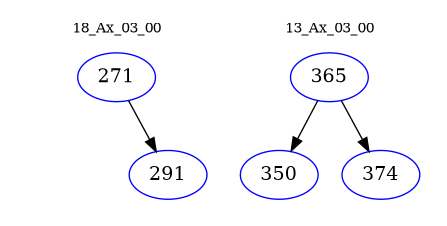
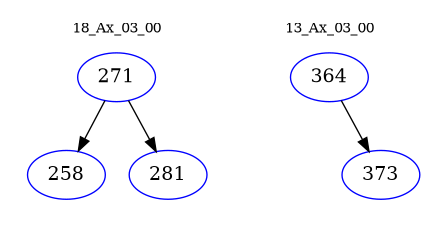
node "365": label "365" -> "364"
node "258": added
node "291": label "291" -> "281"
node "350": removed
node "374": label "374" -> "373"
